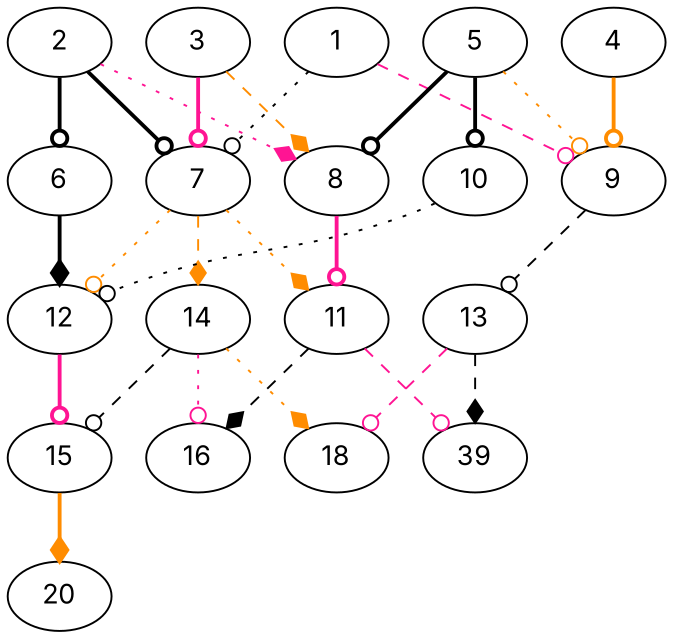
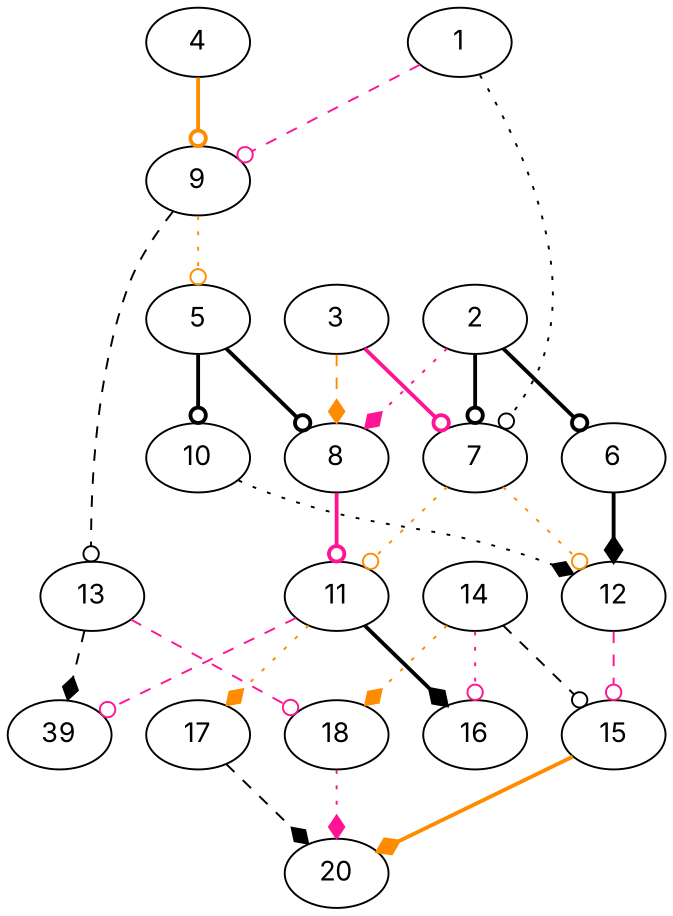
edge "5" -> "9": reversed
edge "7" -> "14": removed
edge "7" -> "11": arrowhead diamond -> odot
edge "10" -> "12": arrowhead odot -> diamond
edge "11" -> "16": style dashed -> bold
edge "12" -> "15": style bold -> dashed
node "17": added
edge "18" -> "20": added
